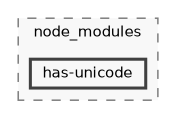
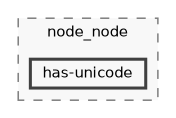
cluster "node_modules": label "node_modules" -> "node_node"
